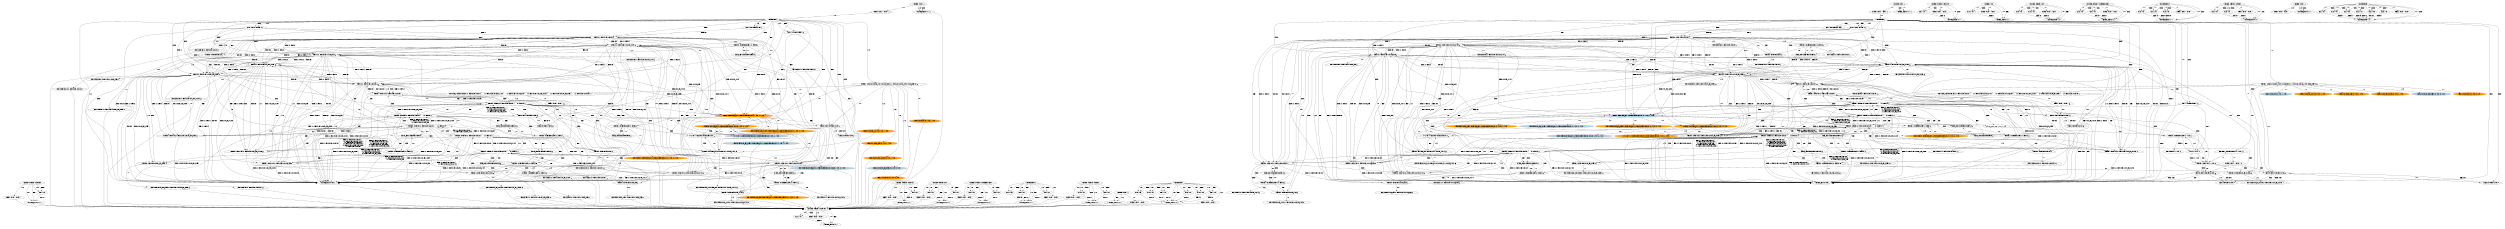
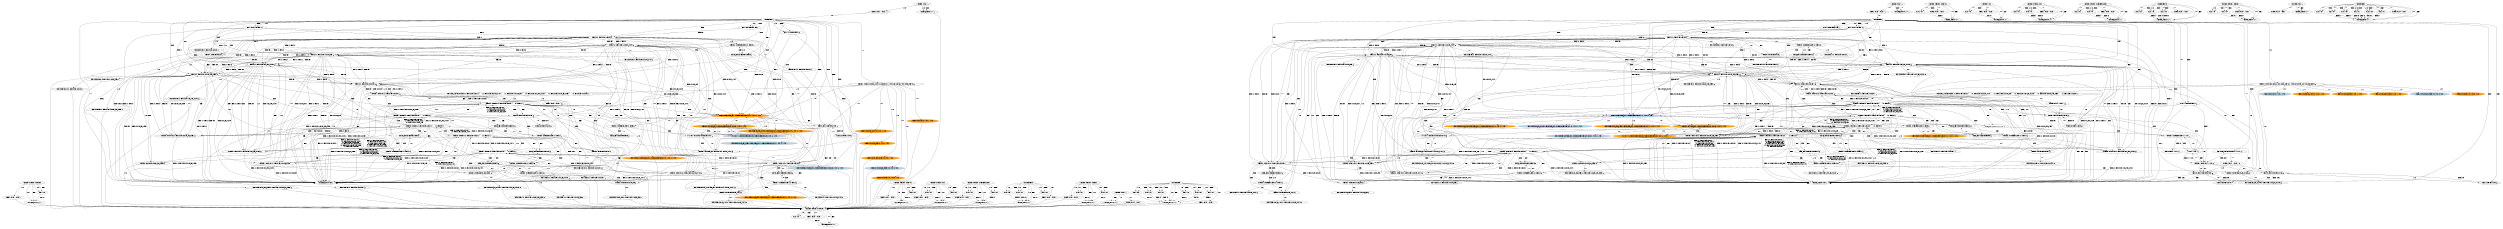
edge "(CONTROL_STRUCTURE,IF,if (!r->IsValid()))" -> "(<operator>.logicalNot,!r->IsValid())": label "AST: " -> "DDG: false"
edge "(<operator>.logicalNot,!r->IsValid())" -> "(IsValid,r->IsValid())": added, label "AST:"
